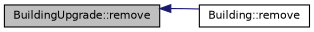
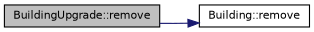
edge "Building::remove" -> "BuildingUpgrade::remove": reversed
